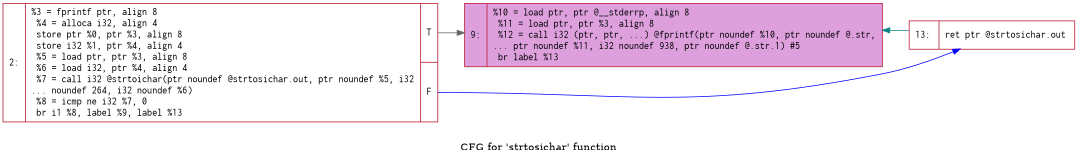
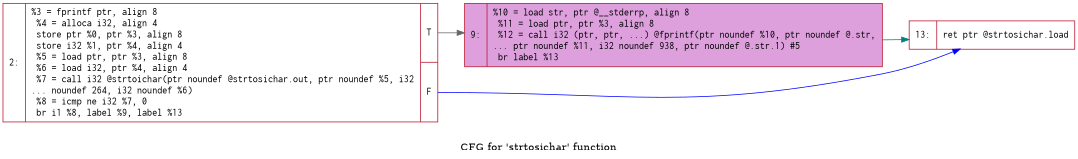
node "9:": text "%10 = load ptr, ptr @__stderrp, align 8" -> "%10 = load str, ptr @__stderrp, align 8"
edge "13:" -> "9:": reversed
node "13:": text "ret ptr @strtosichar.out" -> "ret ptr @strtosichar.load"
